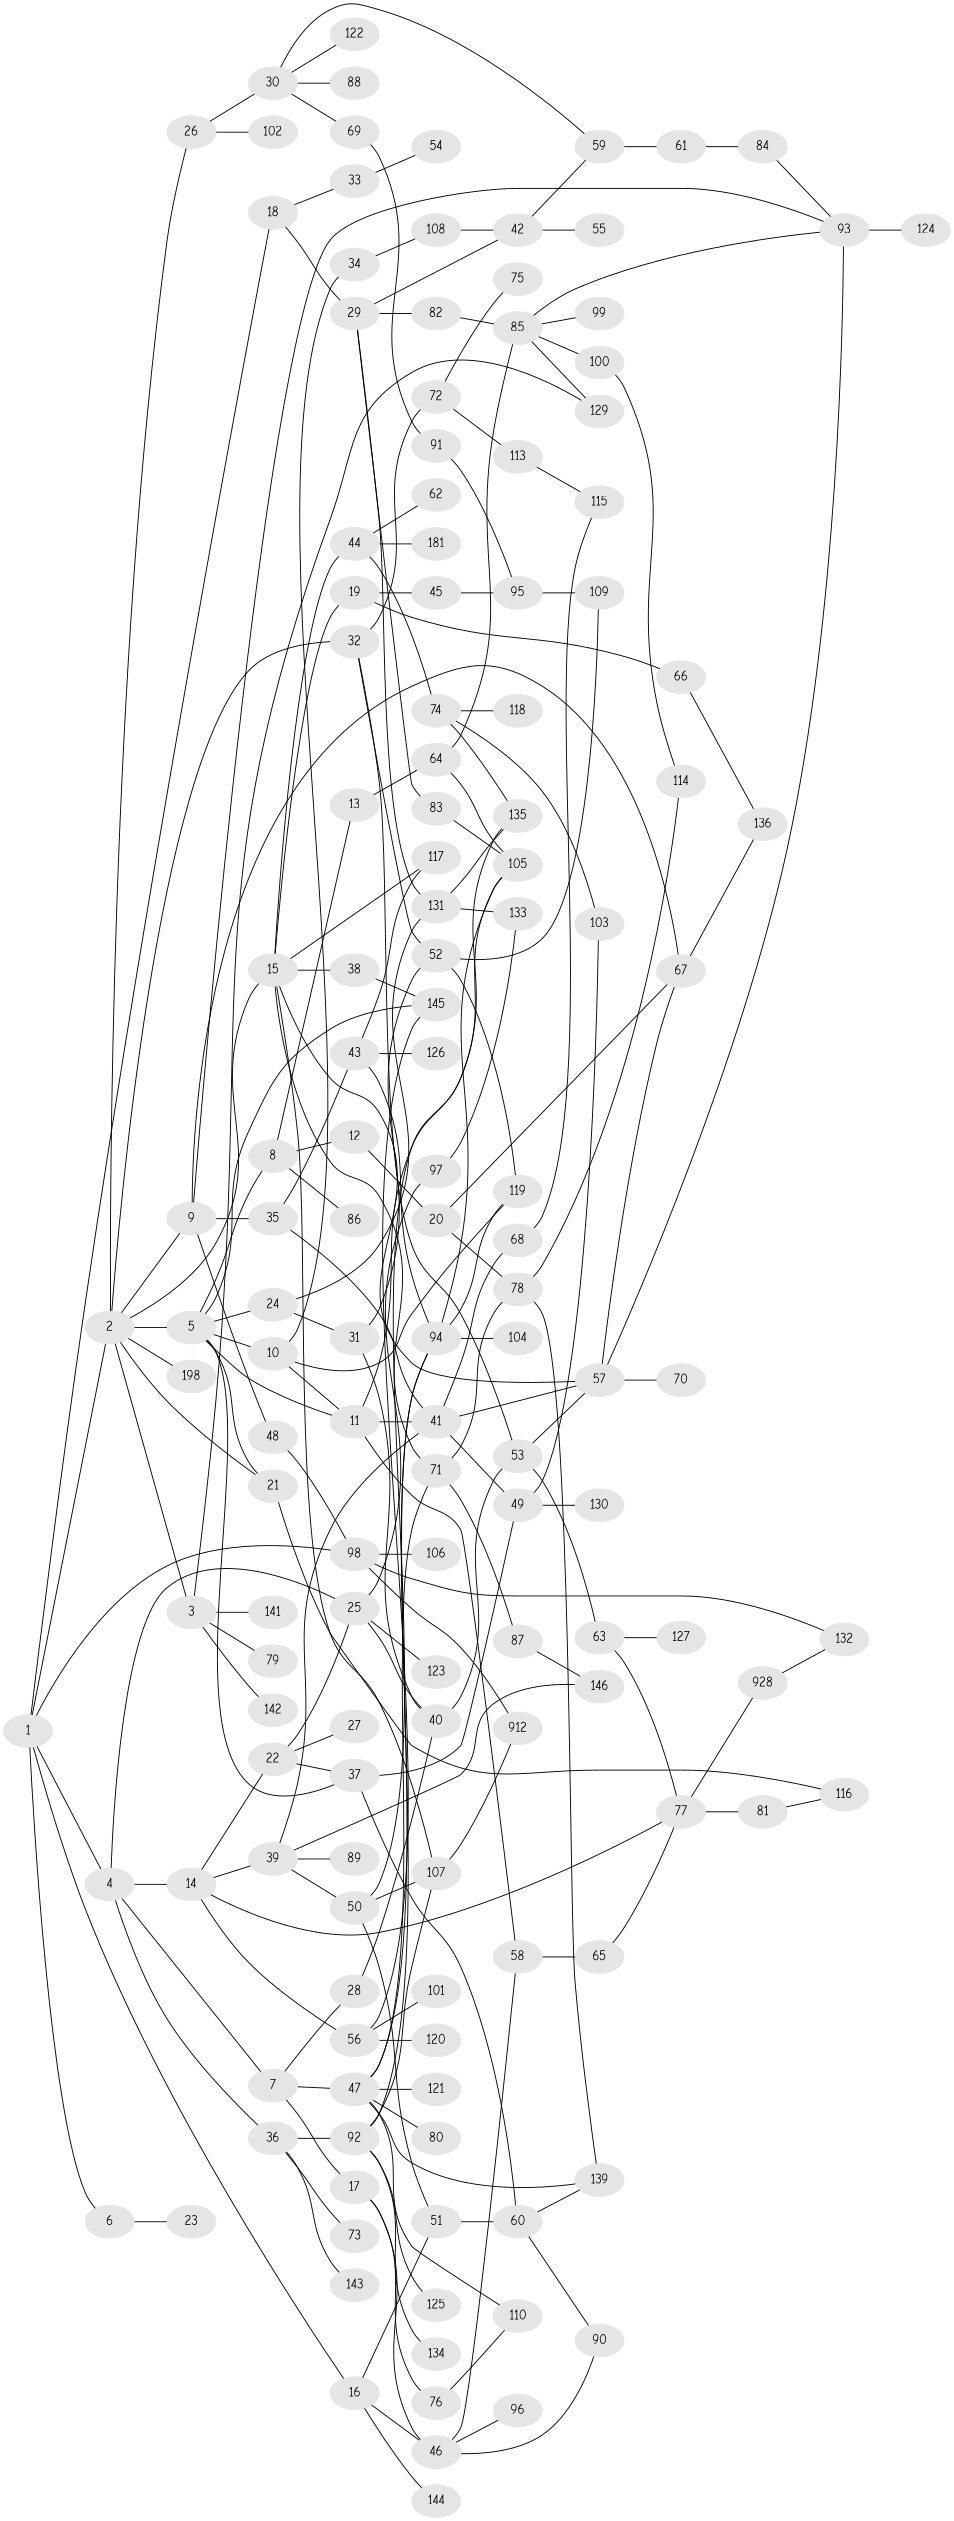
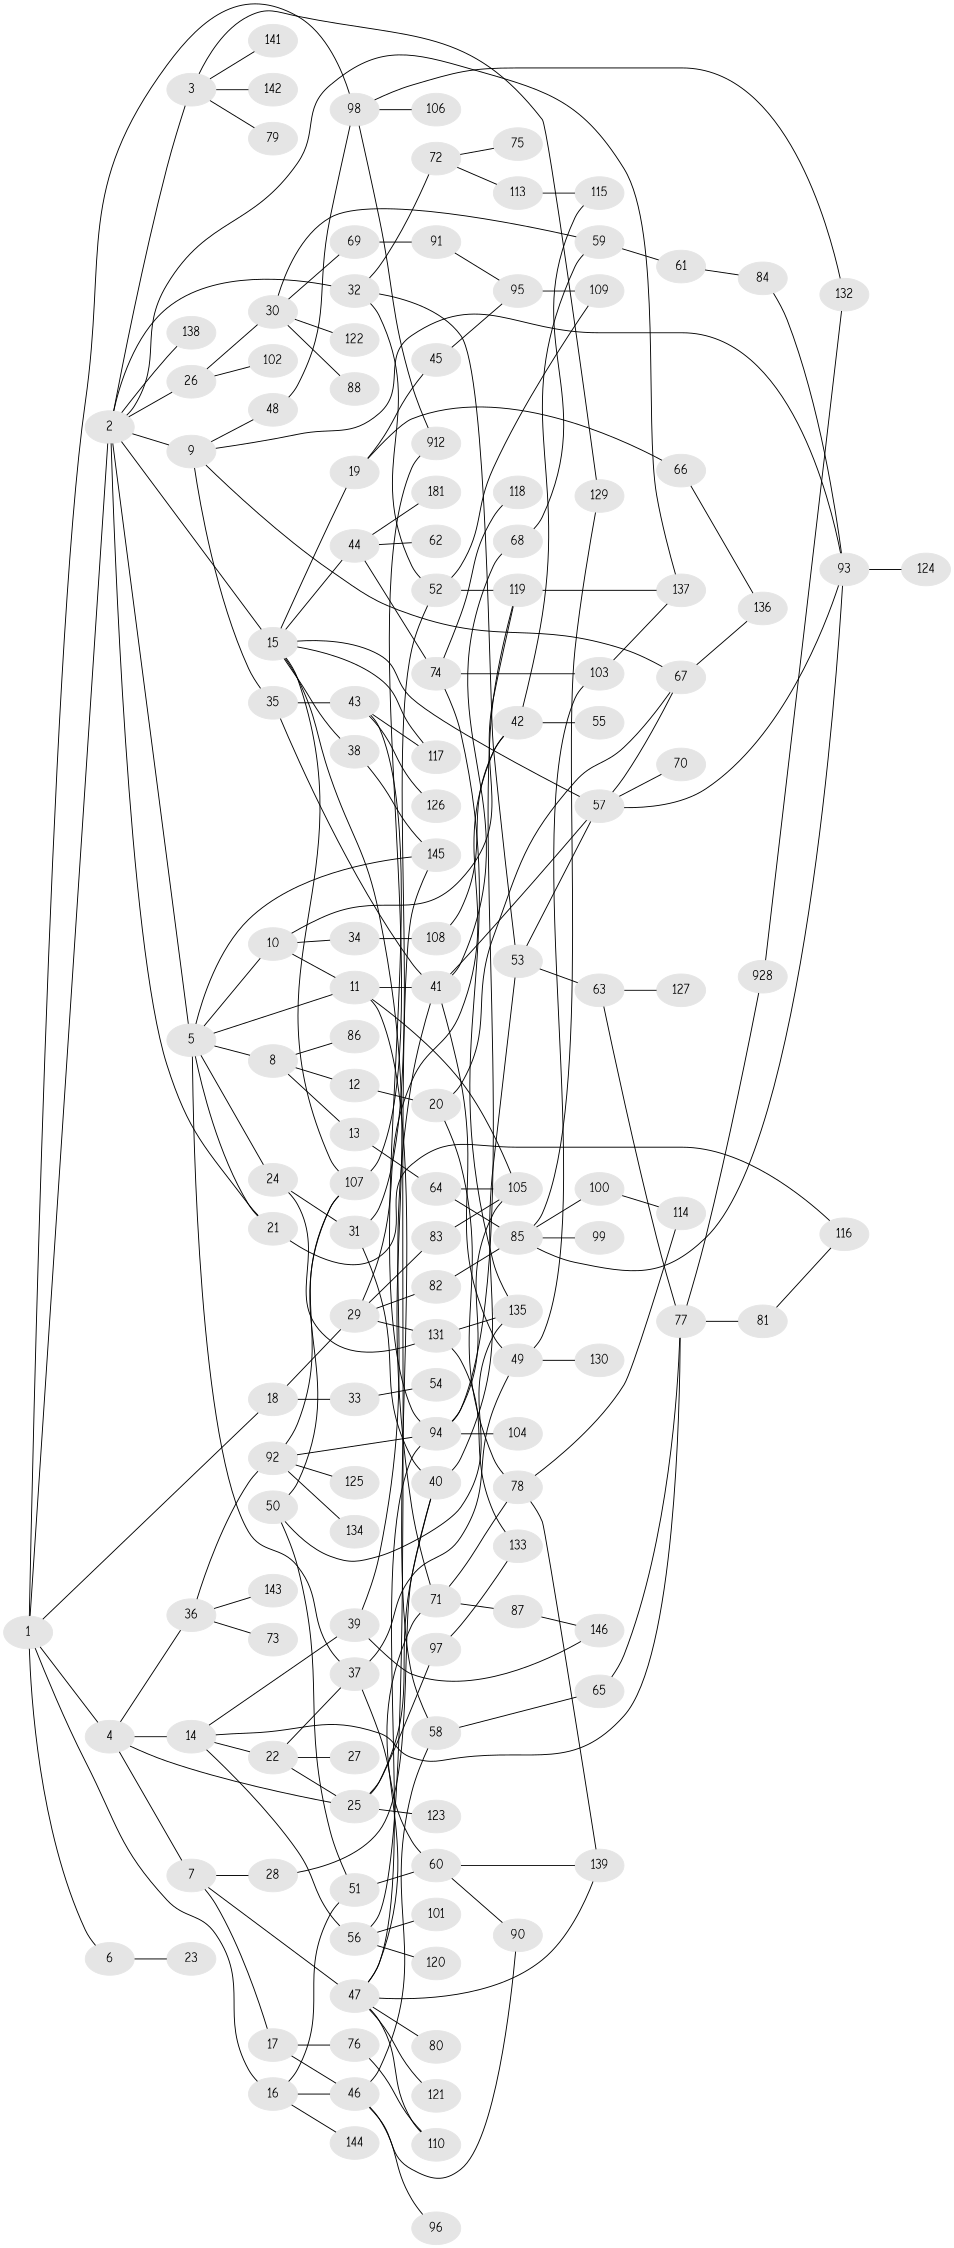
node "137": added
node "198": label "198" -> "138"
node "89": removed
edge "39" -- "50": removed
